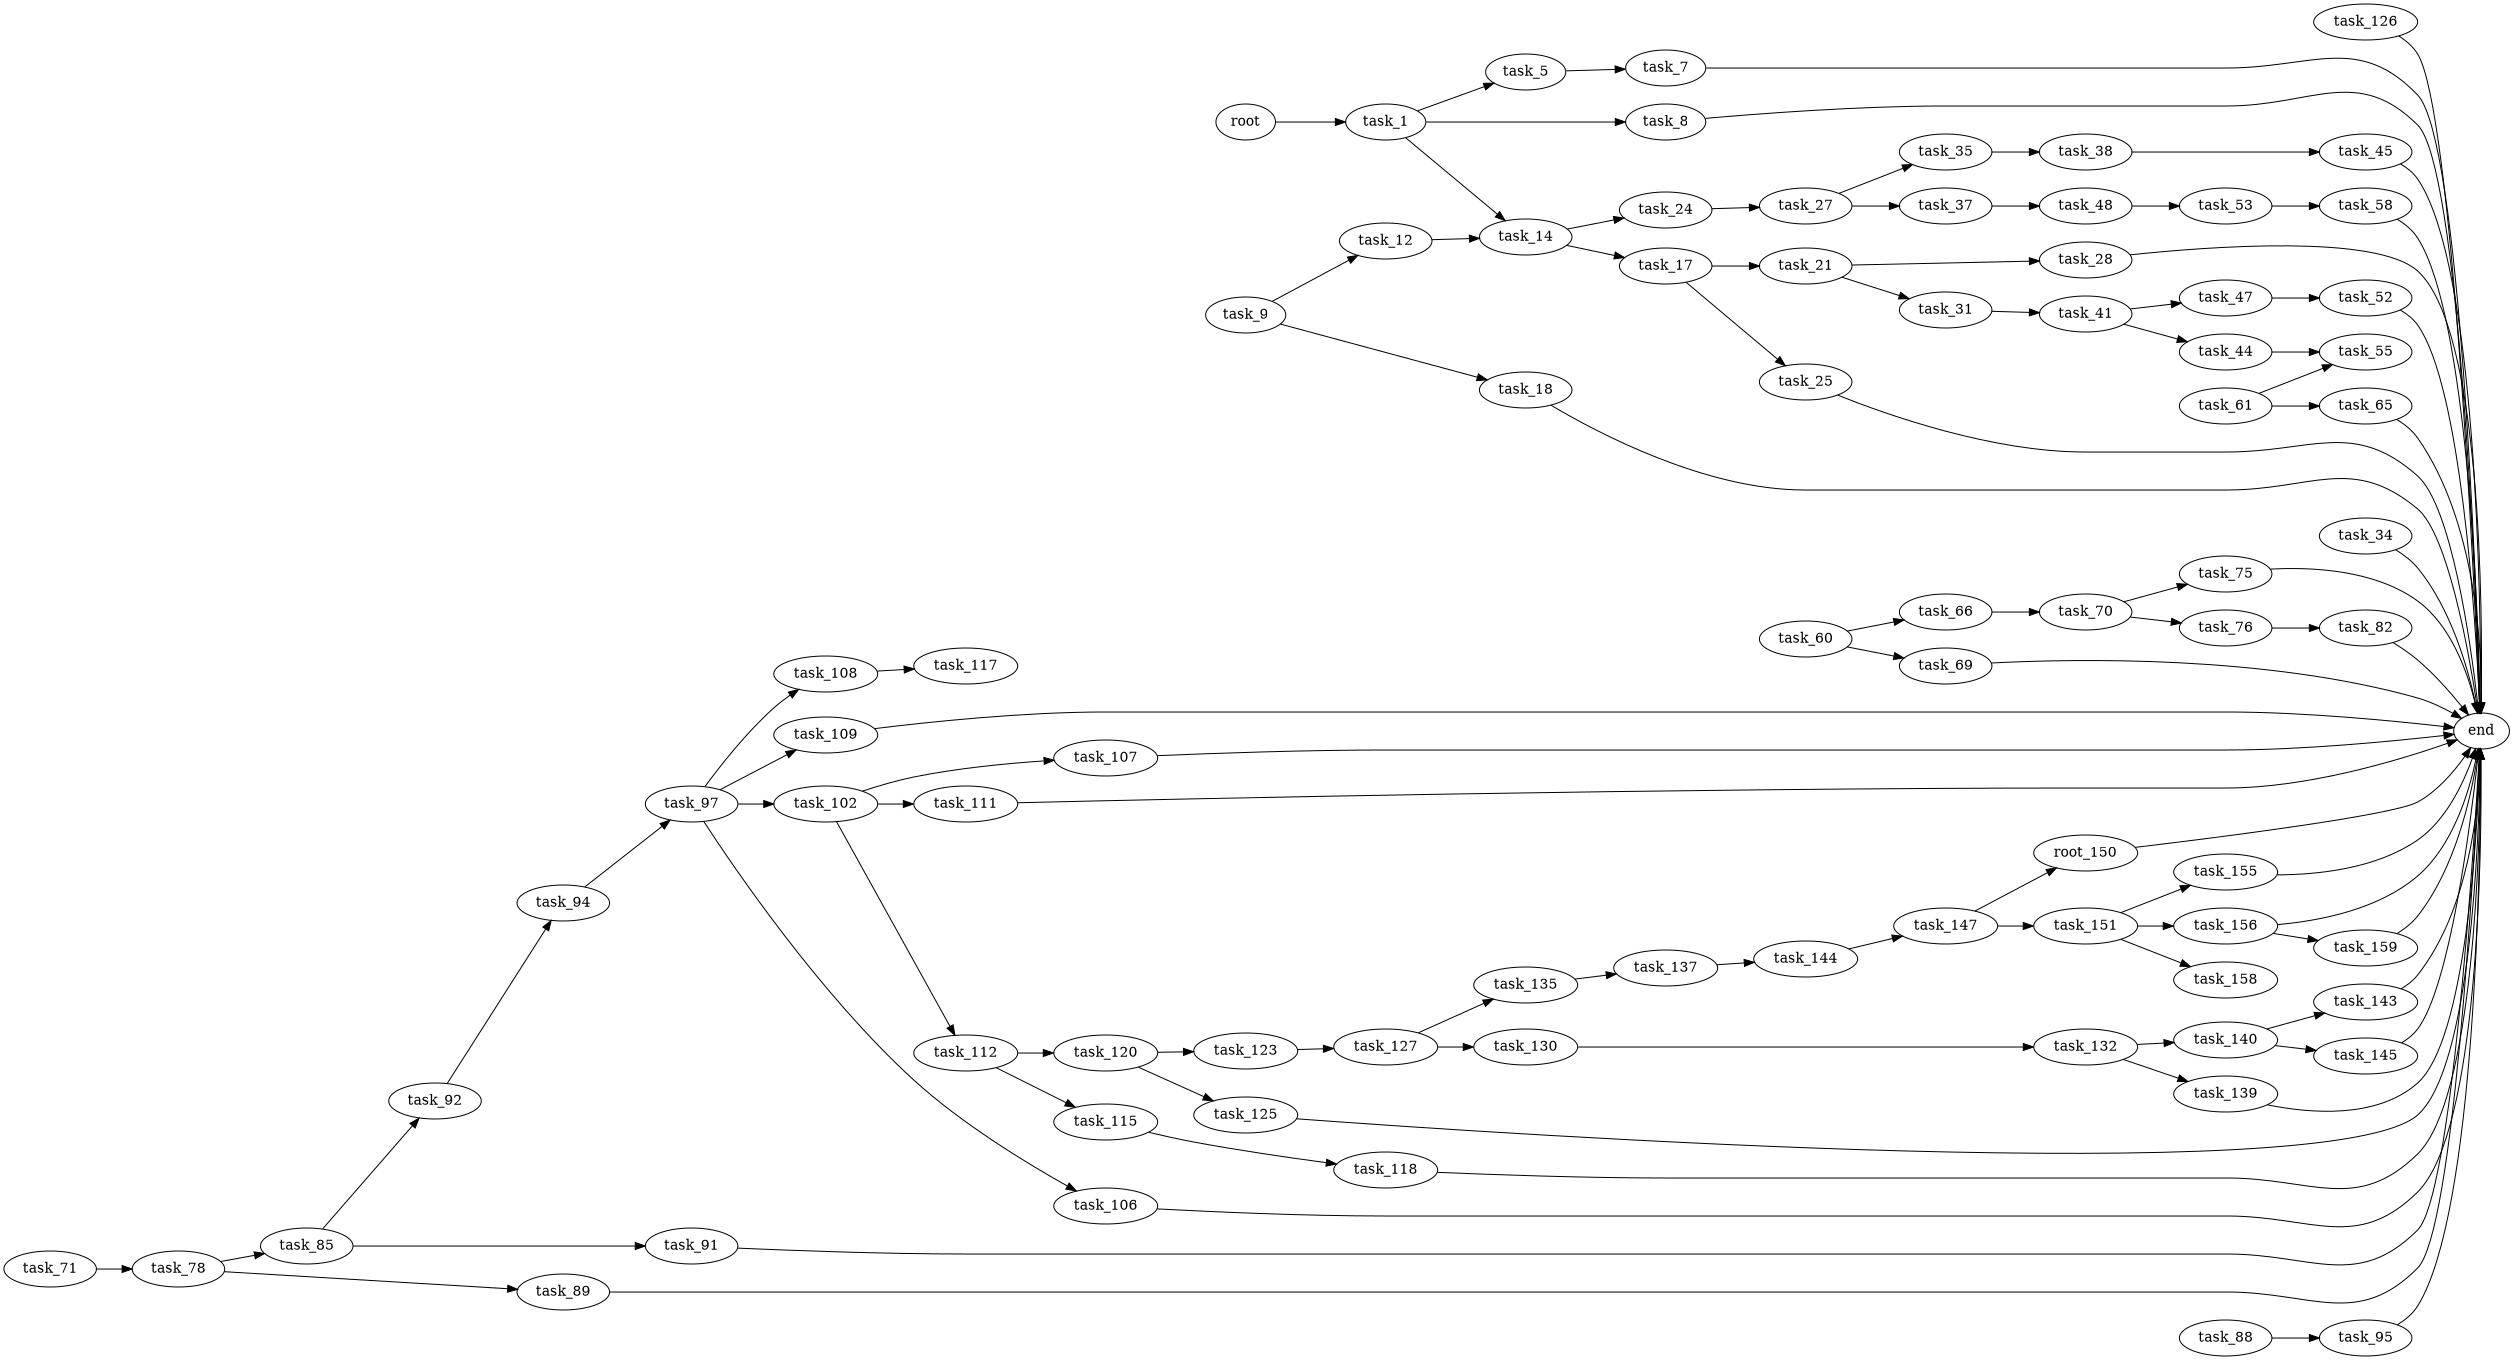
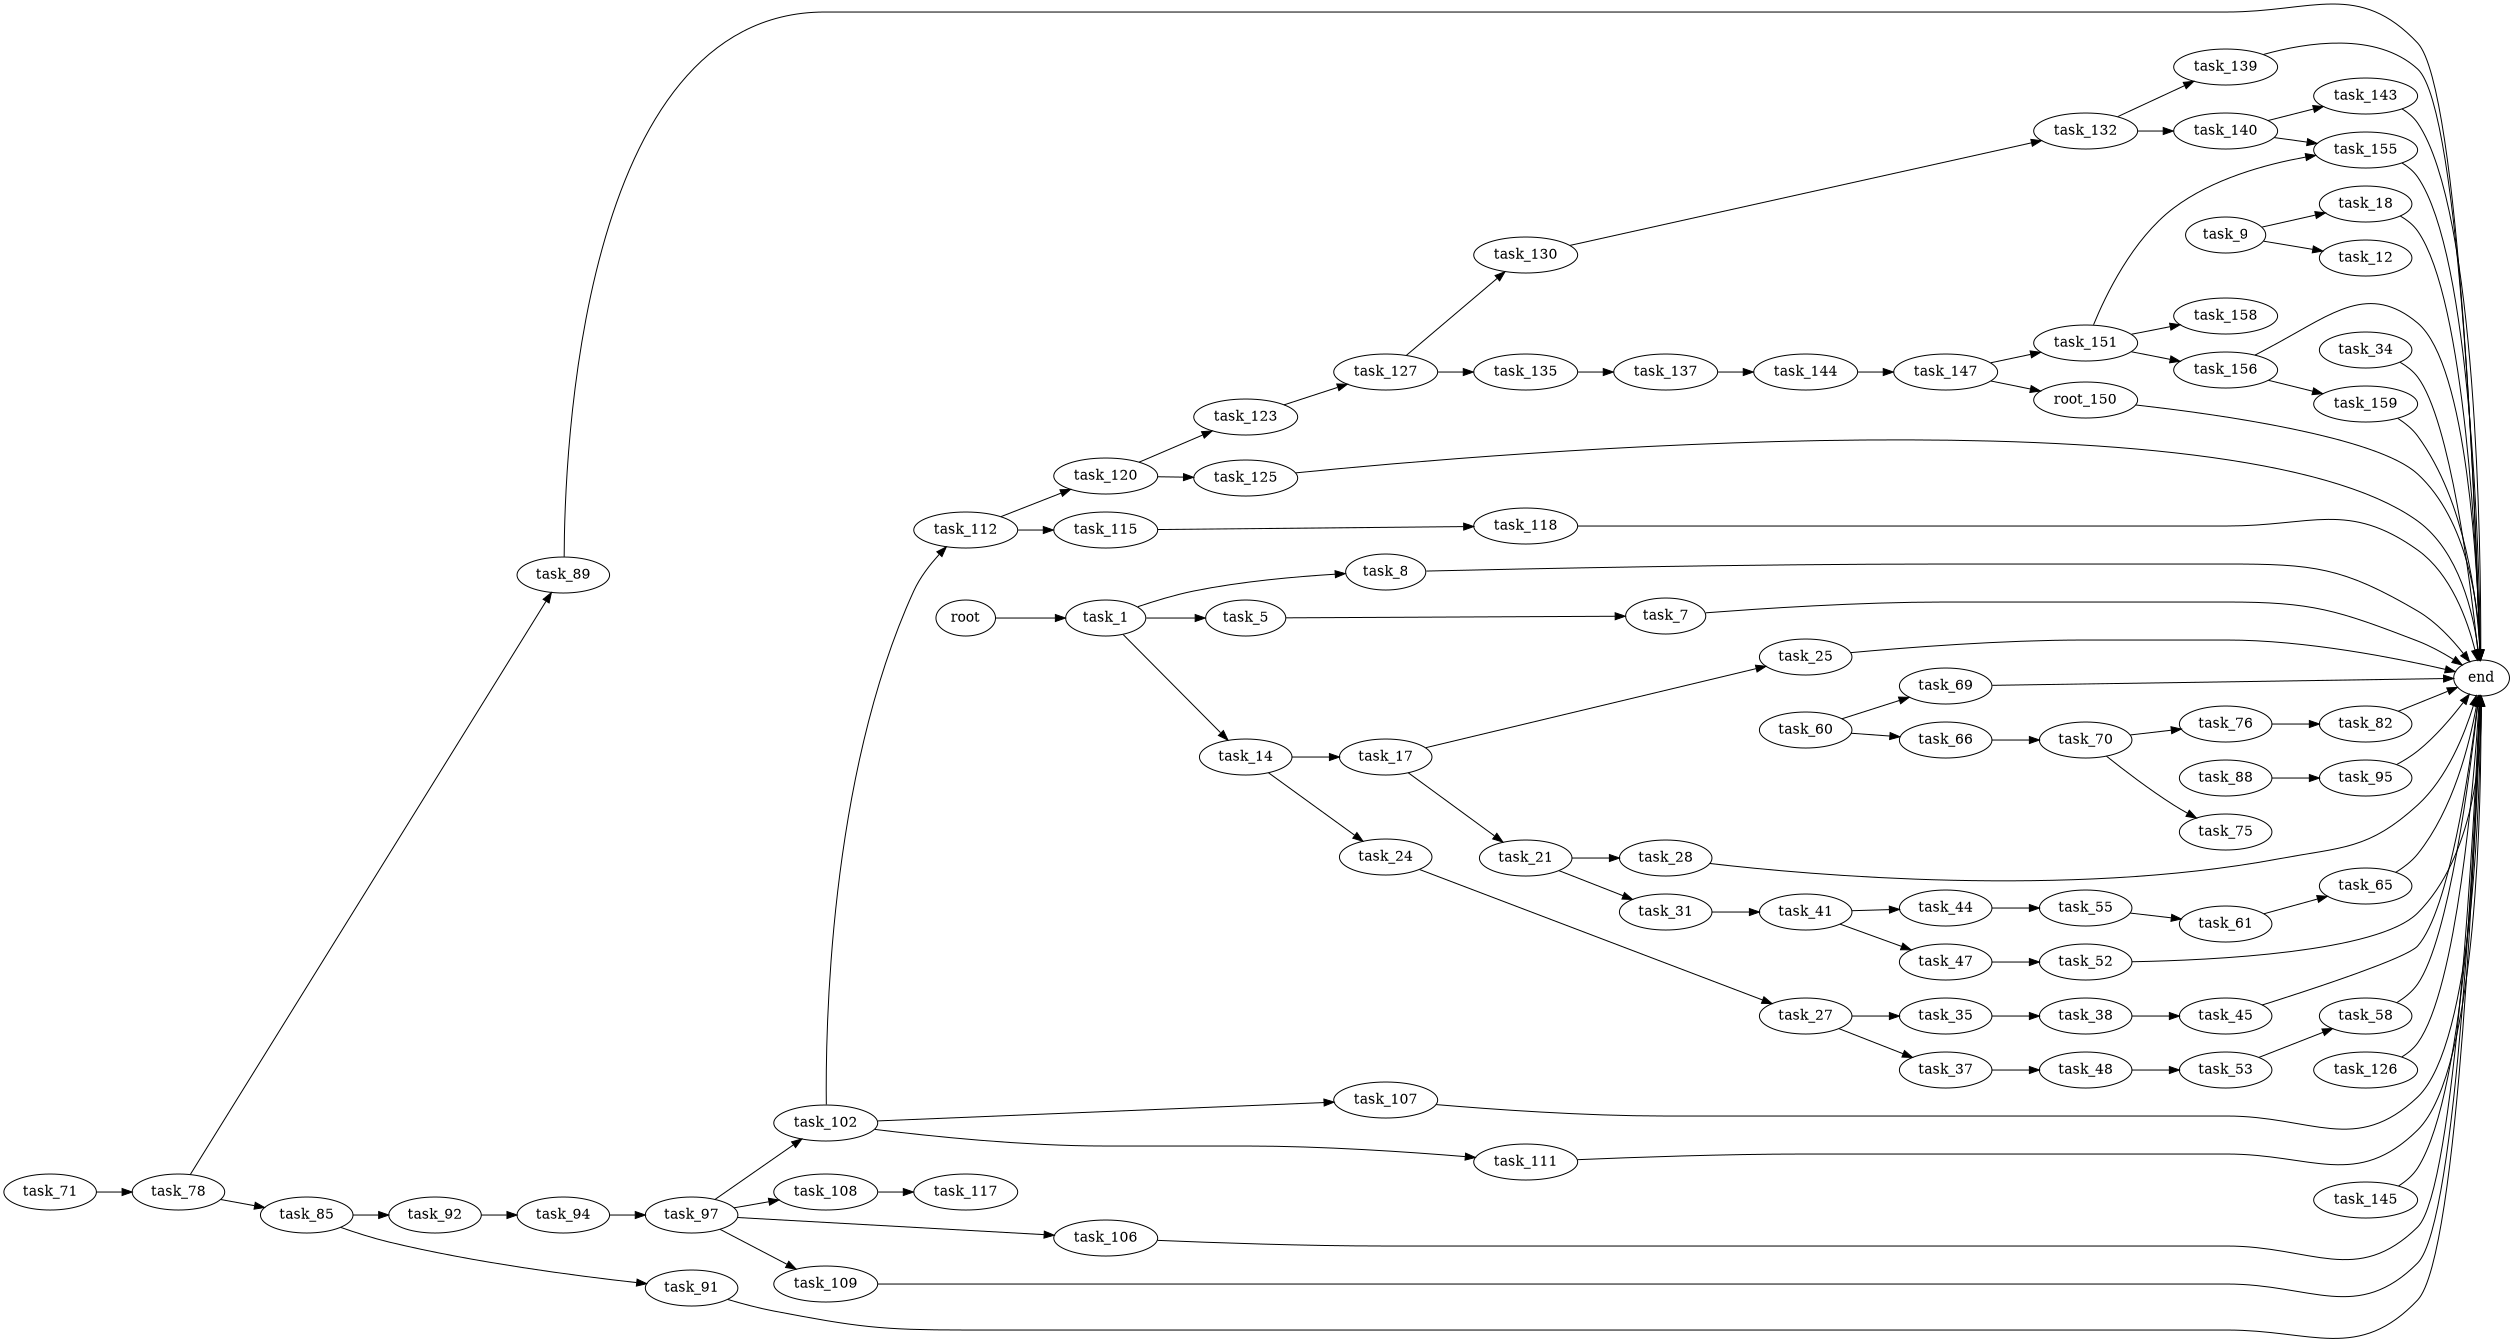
edge "task_12" -> "task_14": removed
edge "task_61" -> "task_55": reversed
edge "task_75" -> "end": removed
edge "task_140" -> "task_145": now "task_140" -> "task_155"
